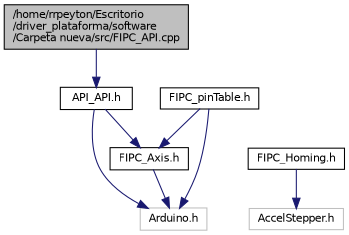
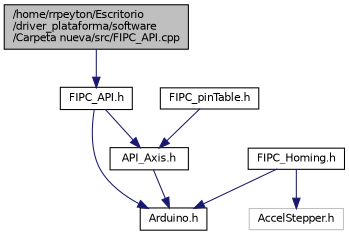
node "API_API.h": label "API_API.h" -> "FIPC_API.h"
edge "FIPC_pinTable.h" -> "Arduino.h": now "FIPC_Homing.h" -> "Arduino.h"
node "FIPC_Axis.h": label "FIPC_Axis.h" -> "API_Axis.h"
node "Arduino.h": color grey75 -> black
